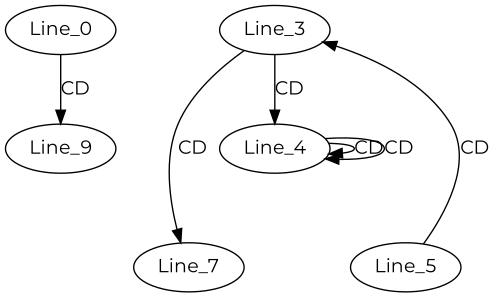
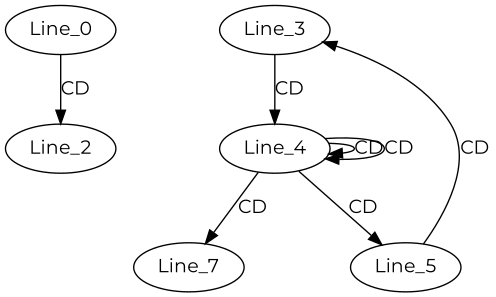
edge "Line_3" -> "Line_7": now "Line_4" -> "Line_7"
node "Line_9": label "Line_9" -> "Line_2"
edge "Line_4" -> "Line_5": added, label "CD"
